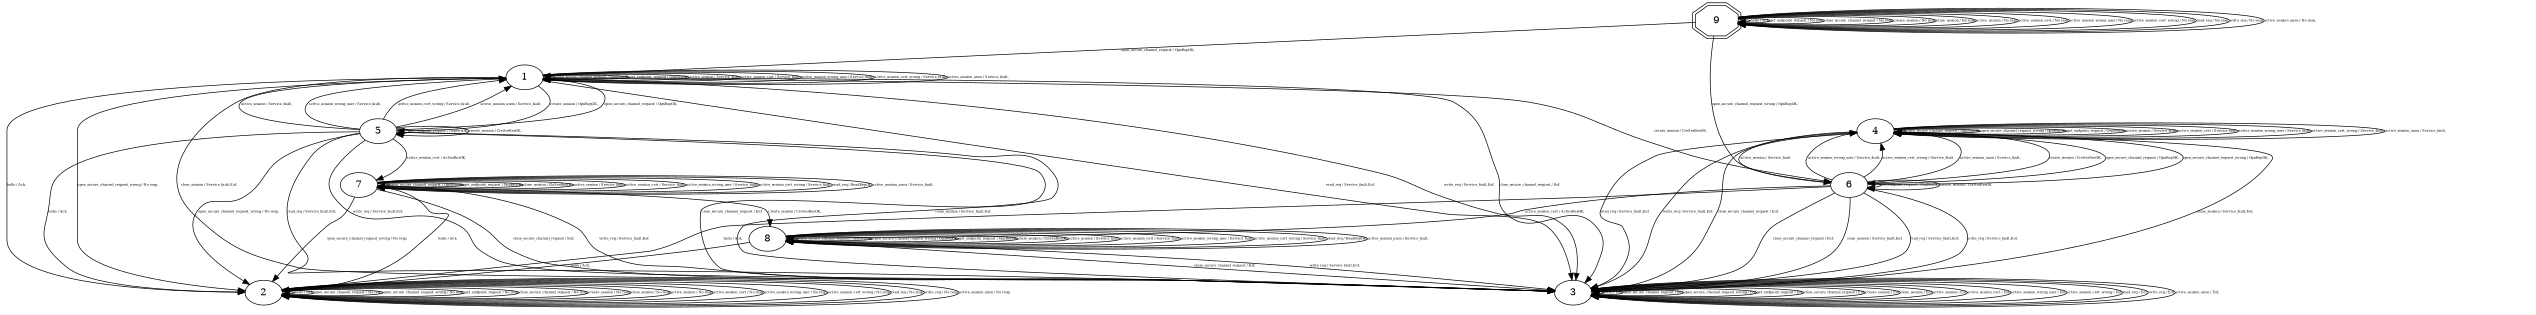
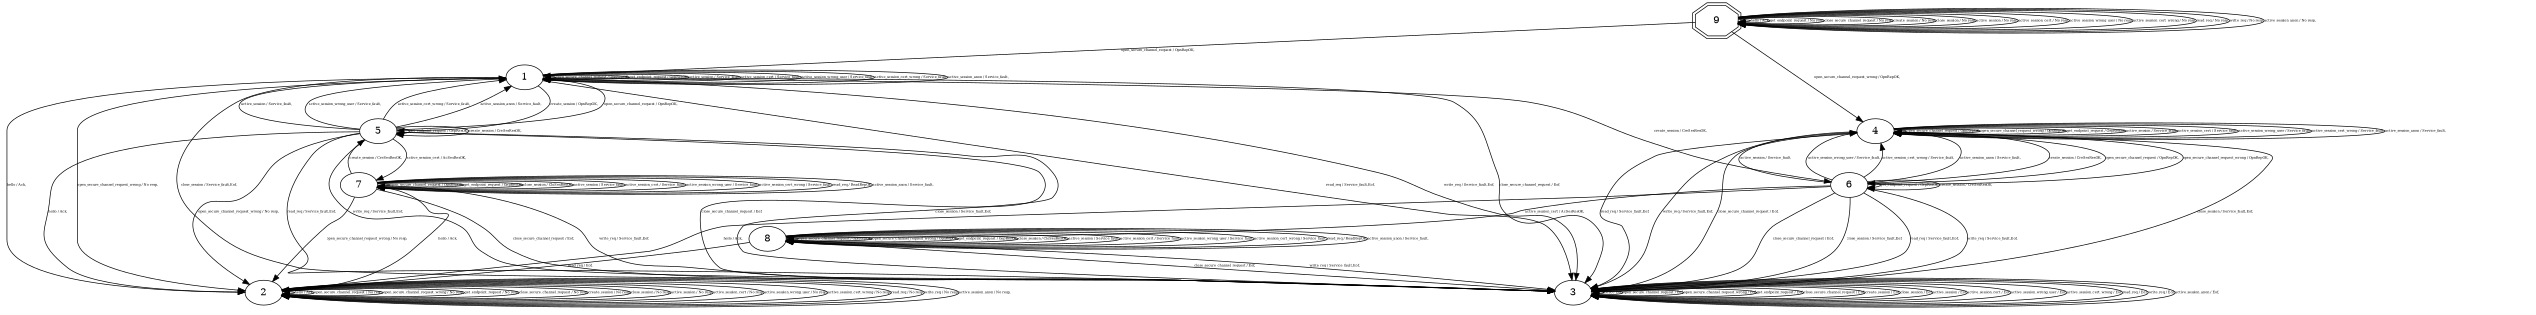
edge "9" -> "6": now "9" -> "4"
edge "7" -> "8": now "7" -> "5"
edge "8" -> "2": label "hello / Ack," -> "read_req / Eof,"
